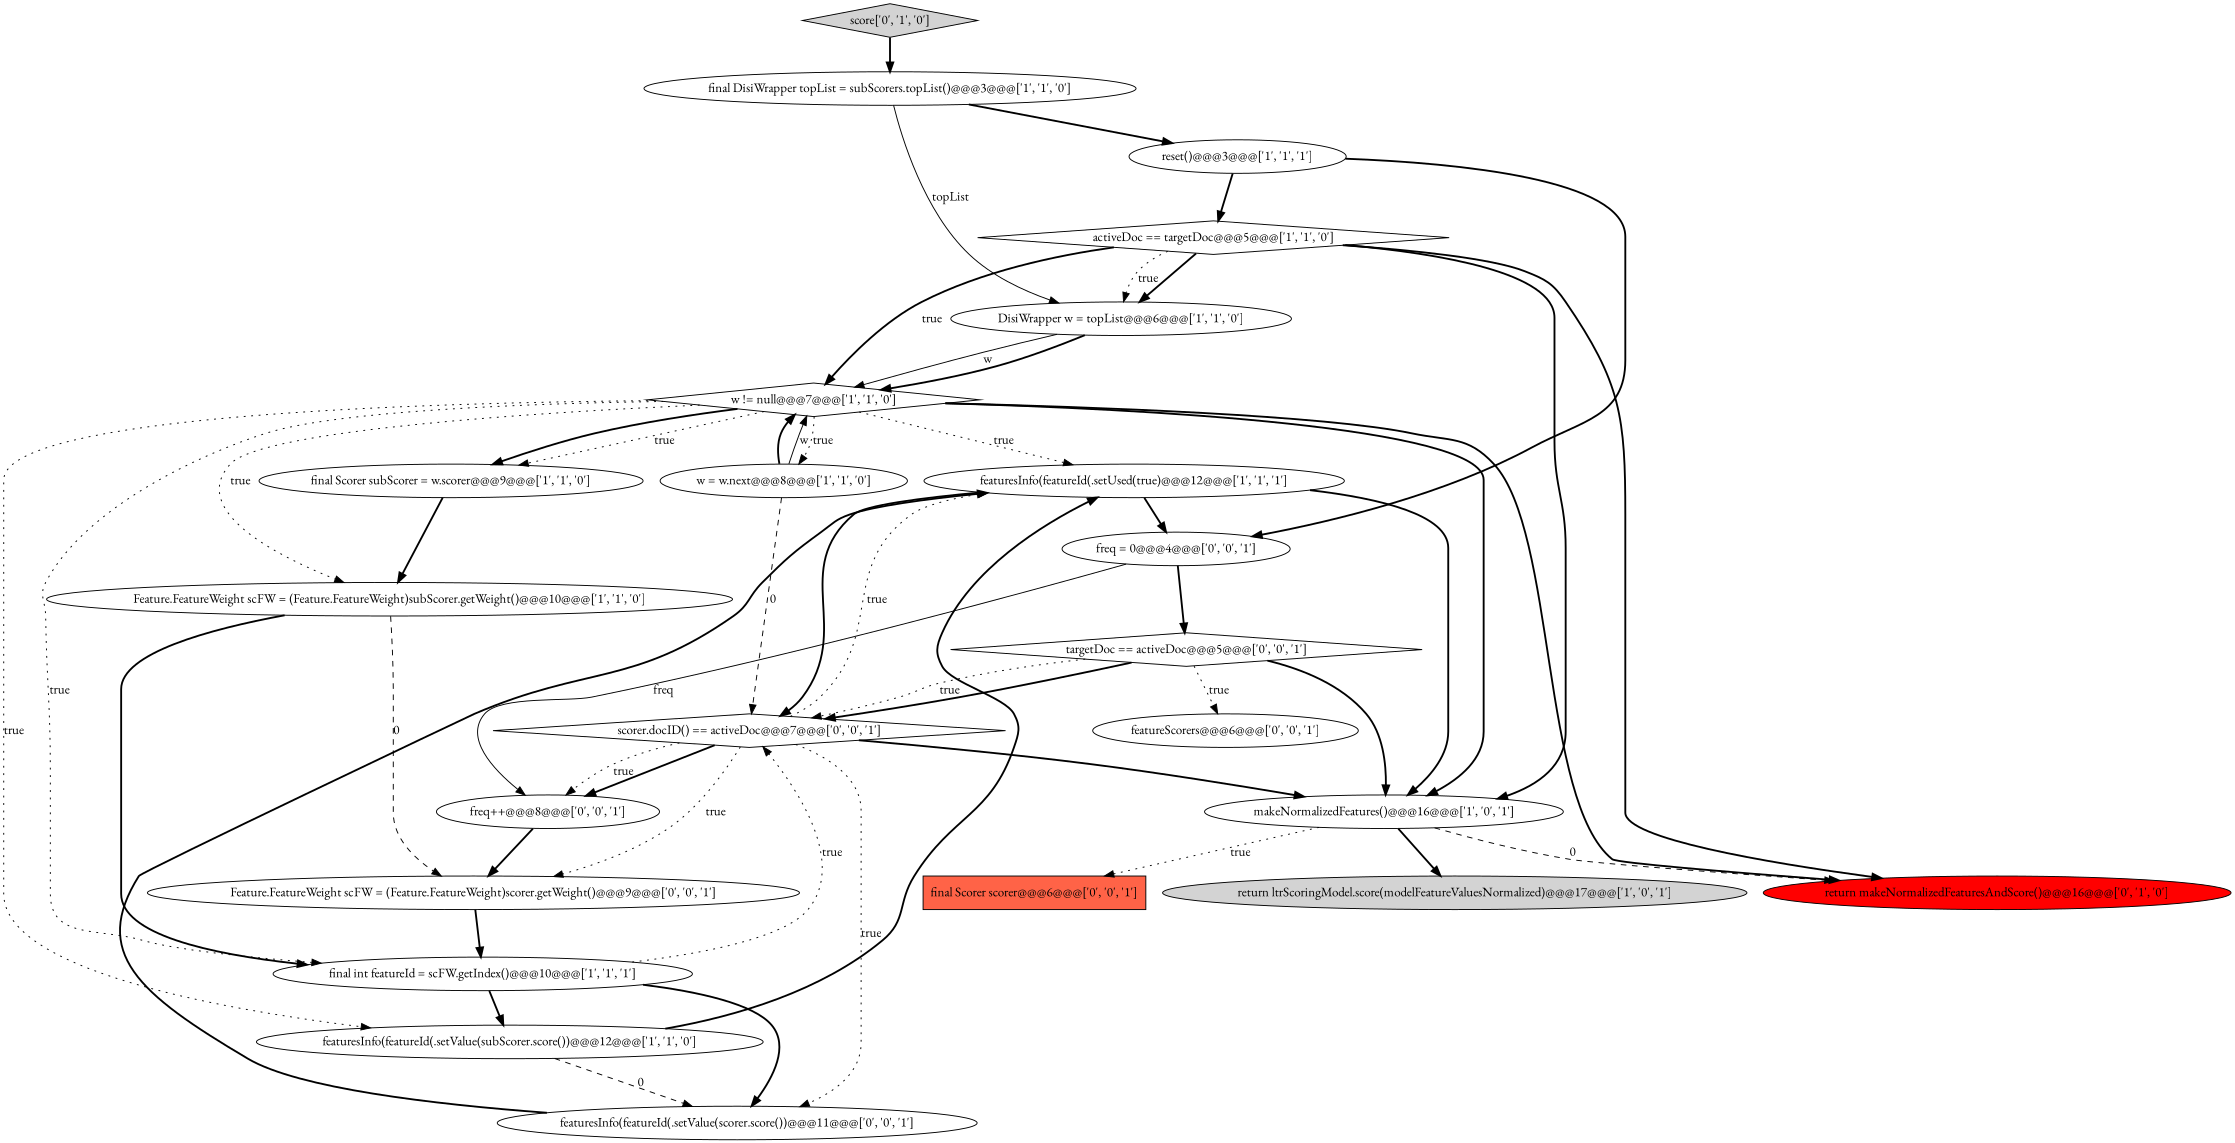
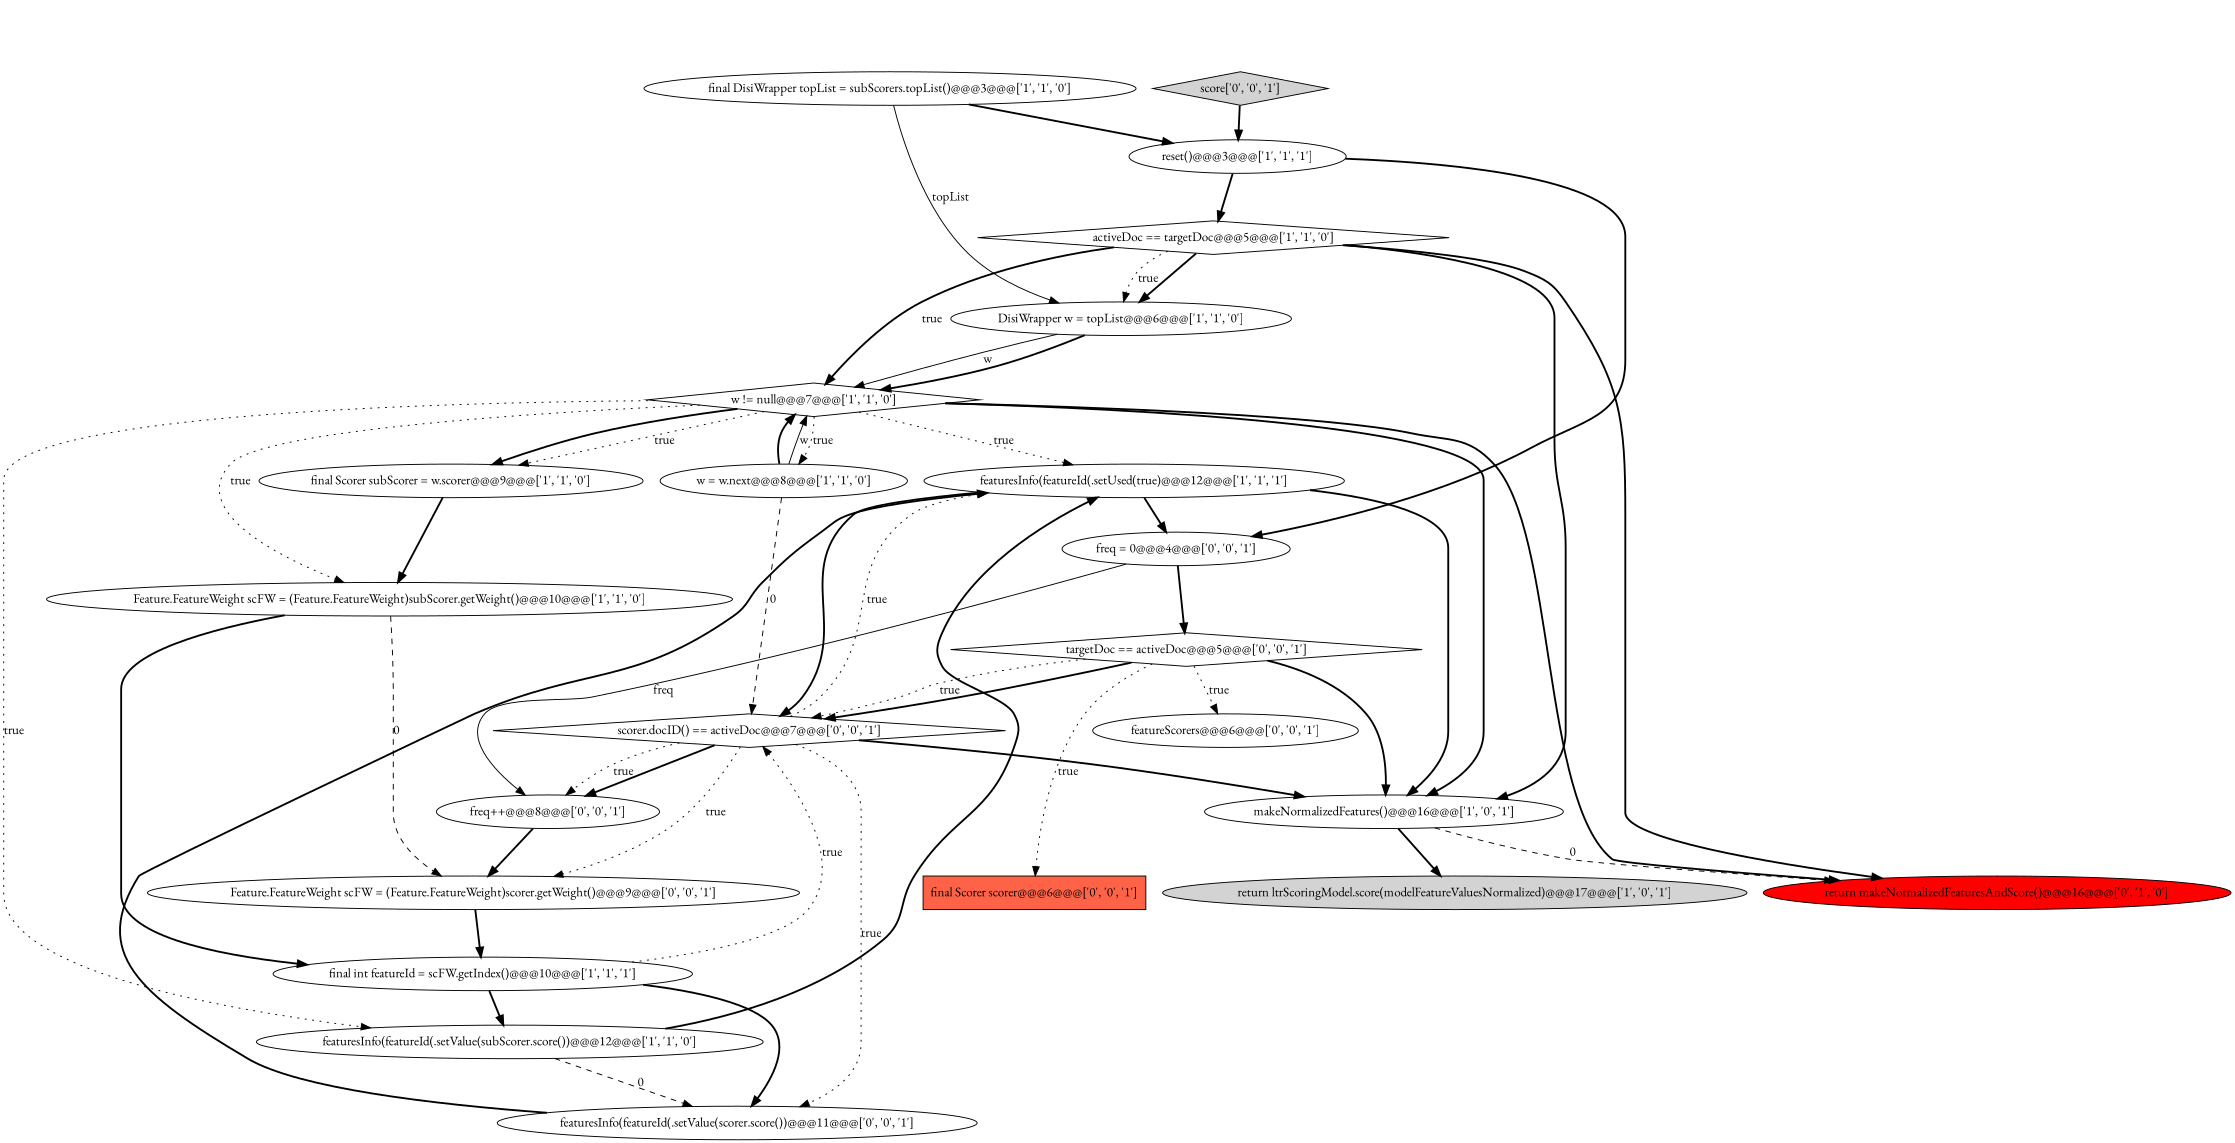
node "score['0', '1', '0']": removed
node "score['0', '0', '1']": added
edge "w != null@@@7@@@['1', '1', '0']" -> "final int featureId = scFW.getIndex()@@@10@@@['1', '1', '1']": removed, label "true"
edge "makeNormalizedFeatures()@@@16@@@['1', '0', '1']" -> "final Scorer scorer@@@6@@@['0', '0', '1']": now "targetDoc == activeDoc@@@5@@@['0', '0', '1']" -> "final Scorer scorer@@@6@@@['0', '0', '1']"
